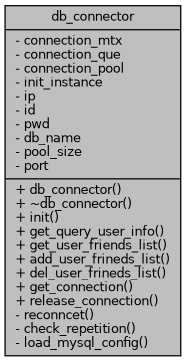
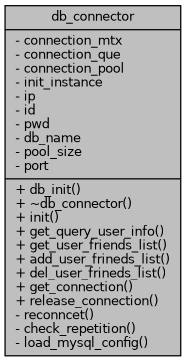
node "db_connector": text "+ db_connector()" -> "+ db_init()"
